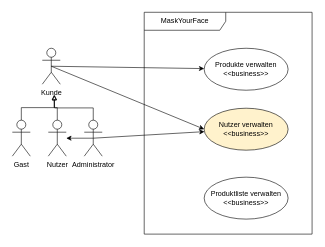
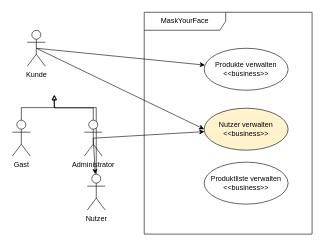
node "Kunde": moved (51, 66) -> (36, 48)
node "Nutzer": moved (57, 138) -> (96, 192)
node "Produktliste verwalten <<business>>": moved (246, 198) -> (246, 183)
